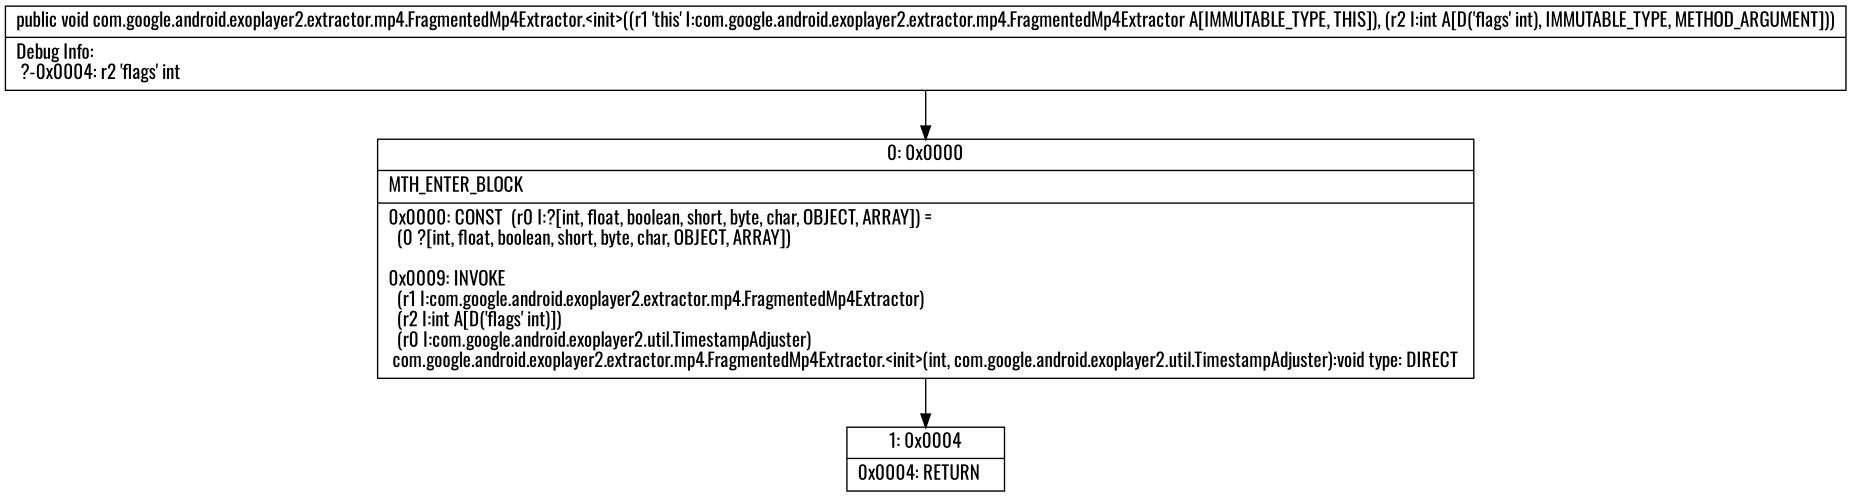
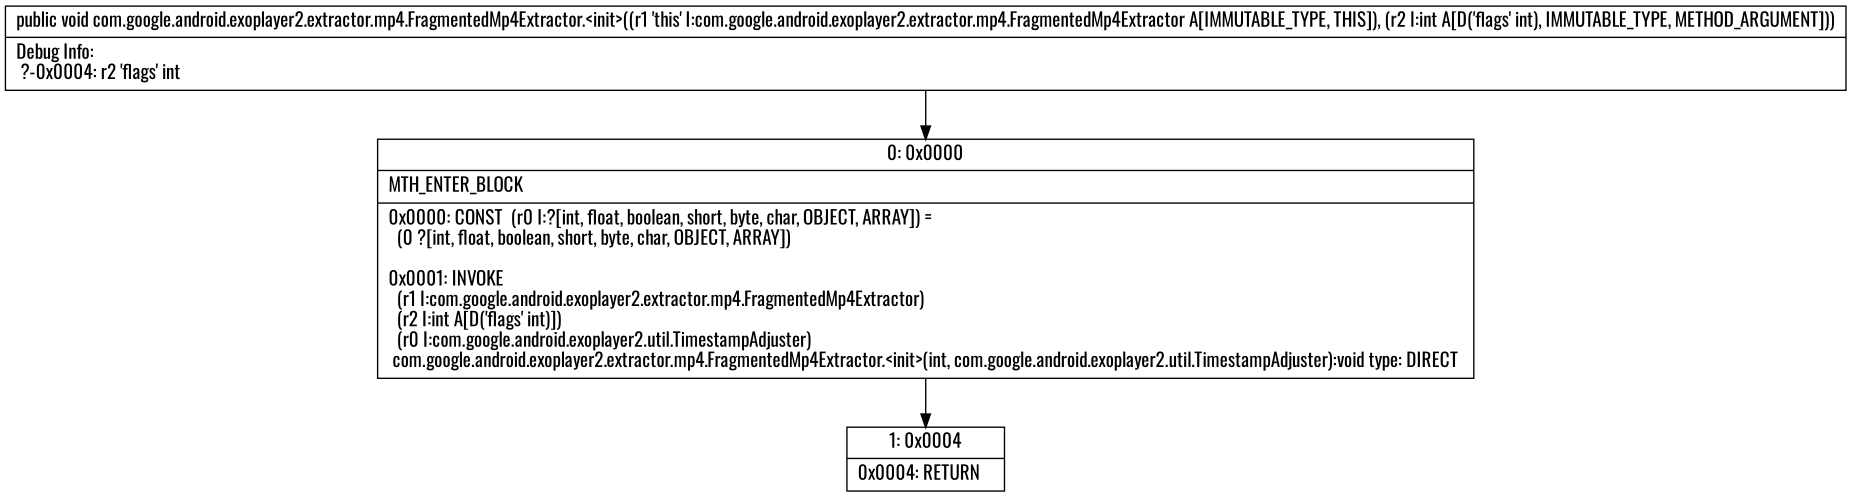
node "0: 0x0000": text "0x0009: INVOKE" -> "0x0001: INVOKE"
